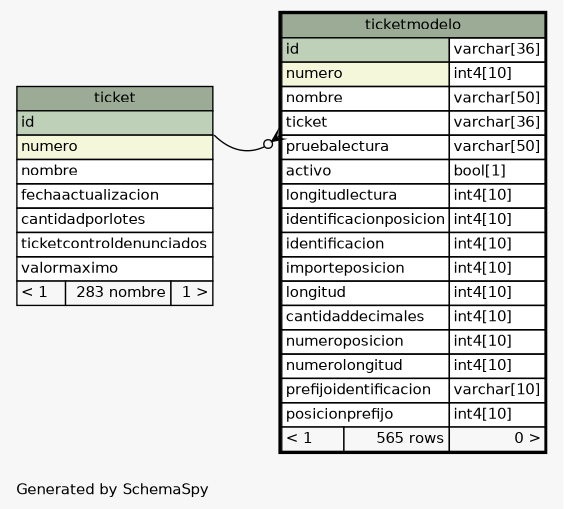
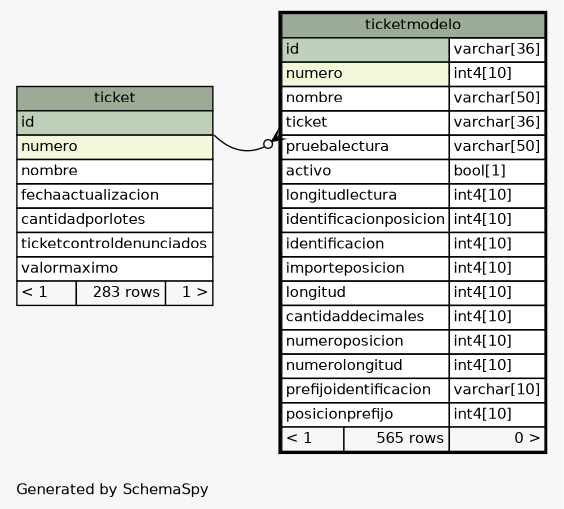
node "ticket": text "283 nombre" -> "283 rows"
